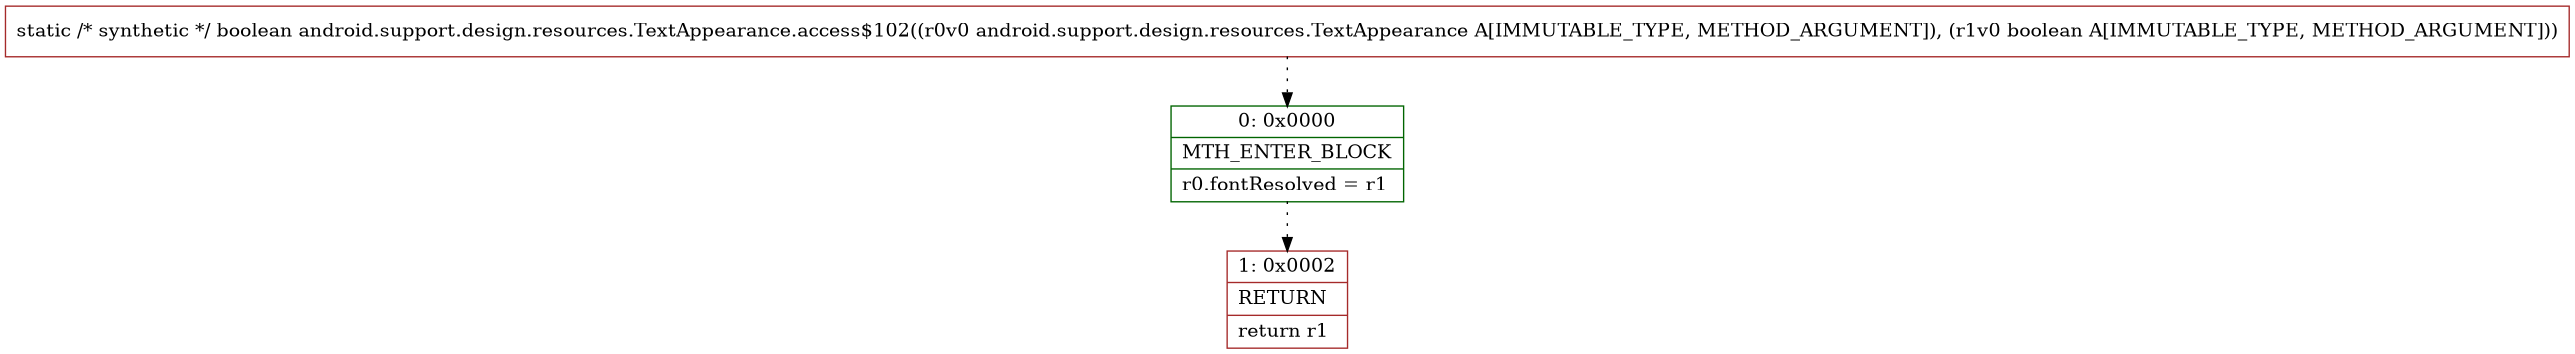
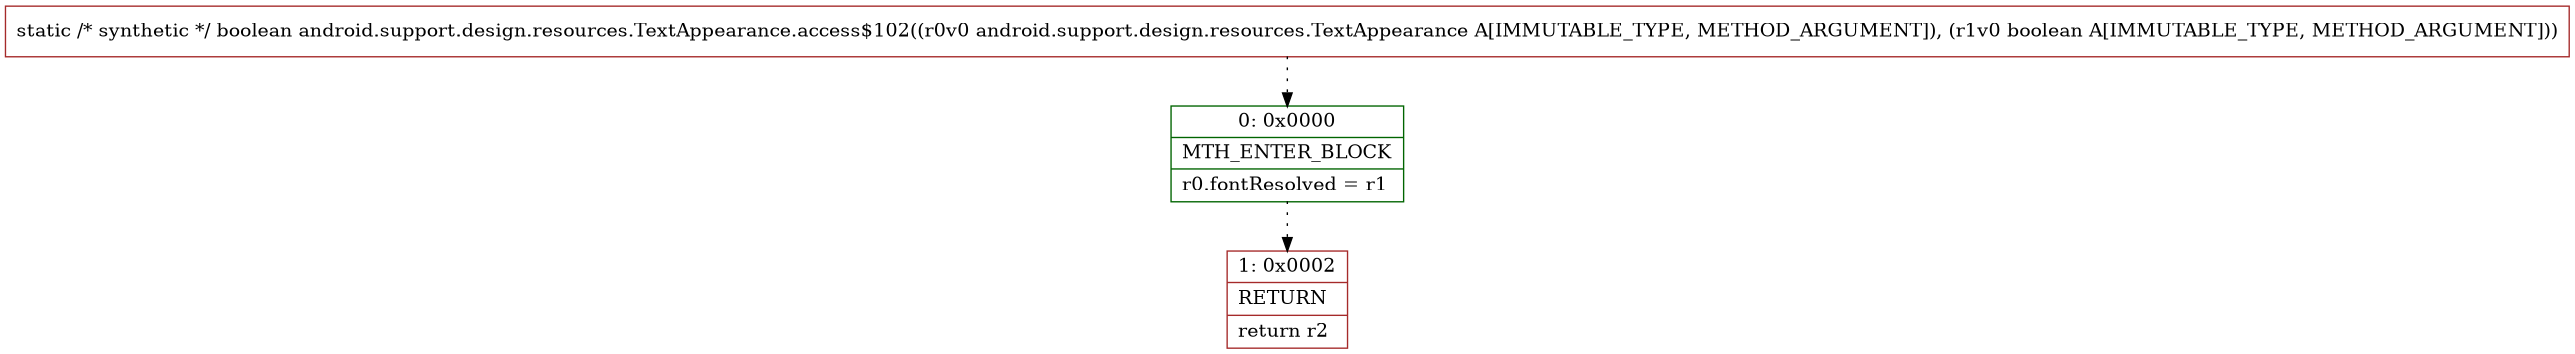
node "1: 0x0002": text "return r1" -> "return r2"
